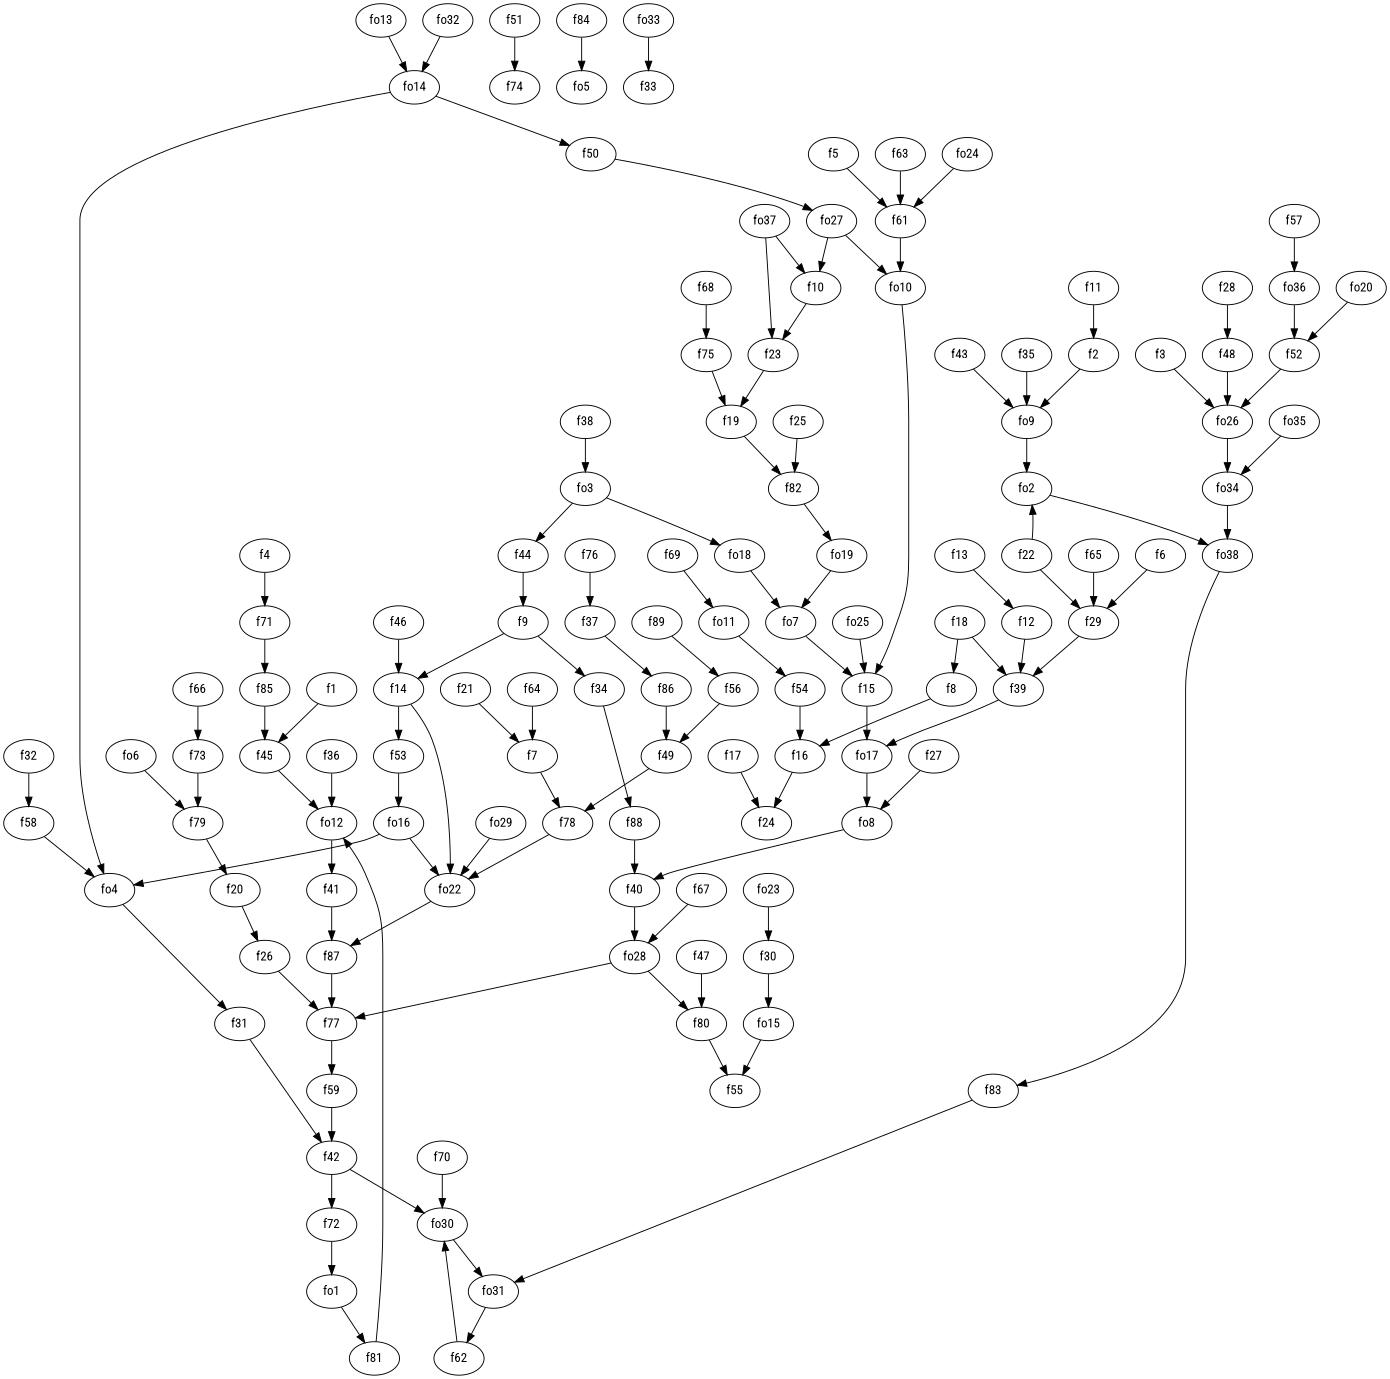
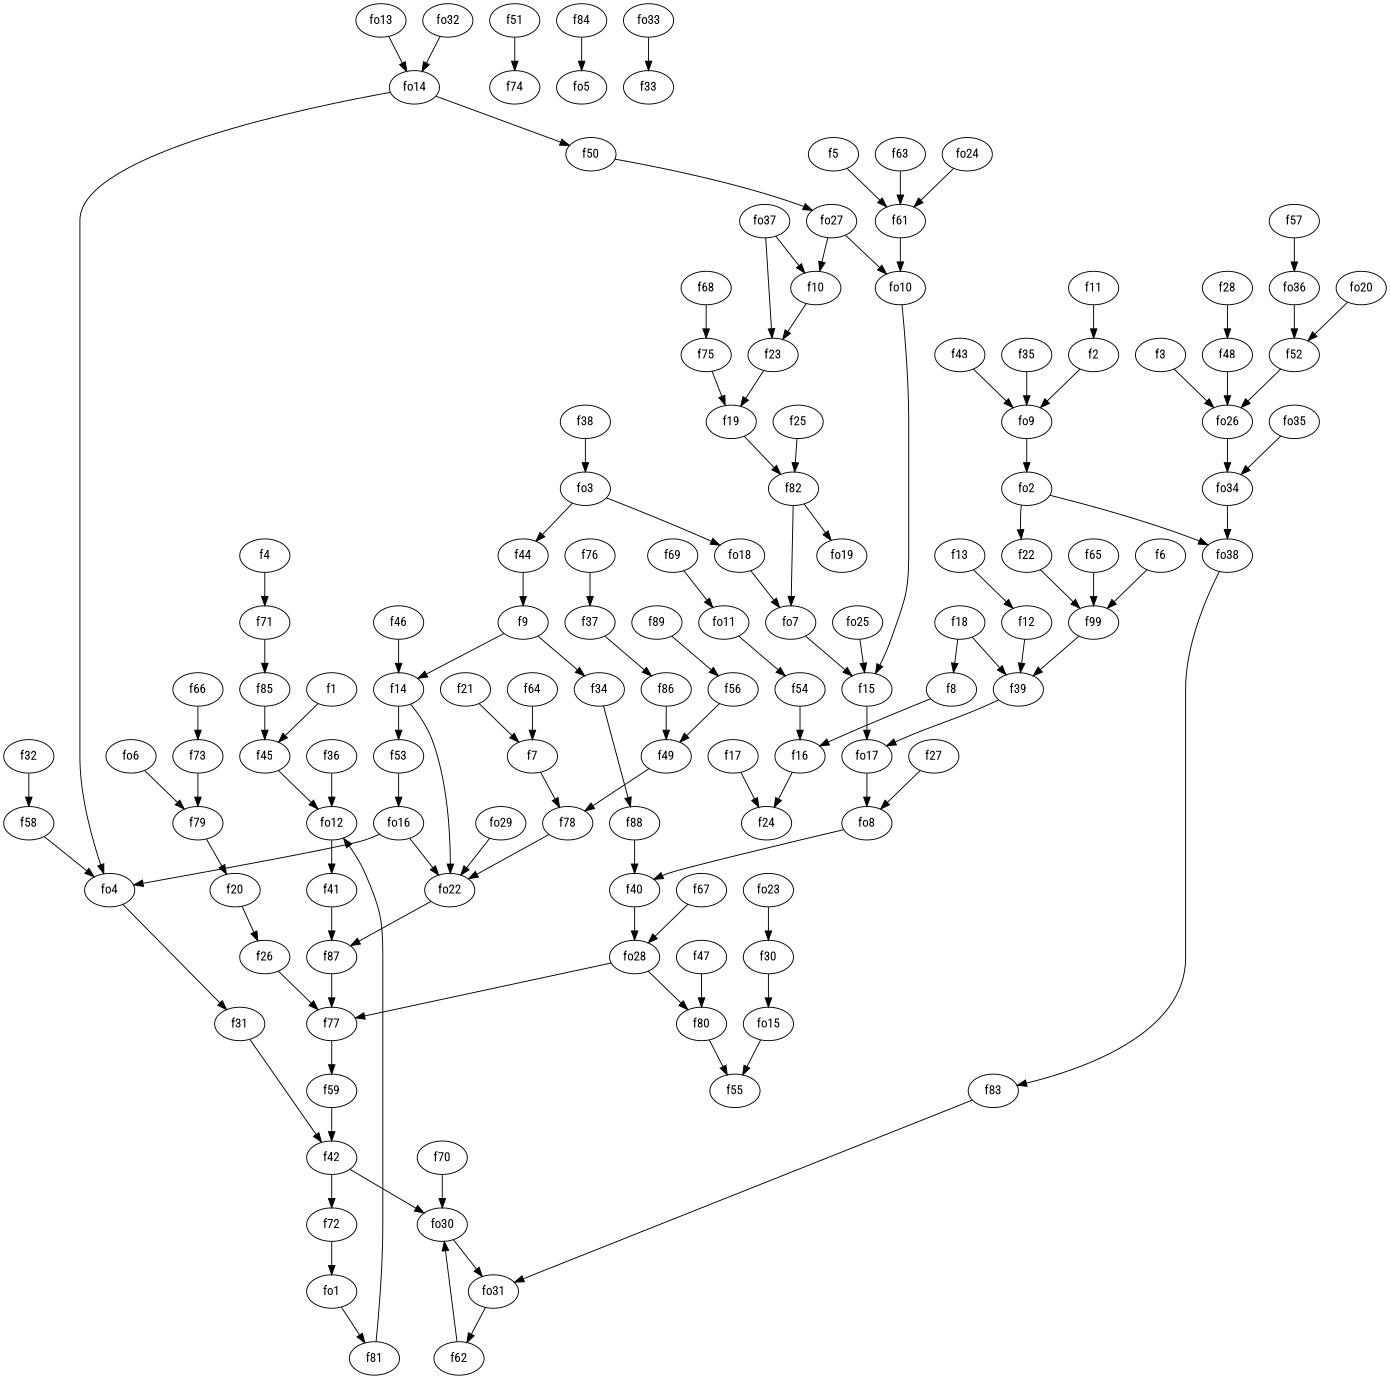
edge "f22" -> "fo2": reversed
edge "fo19" -> "fo7": now "f82" -> "fo7"
node "f29": label "f29" -> "f99"
